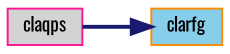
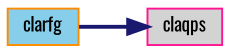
edge "claqps" -> "clarfg": reversed
